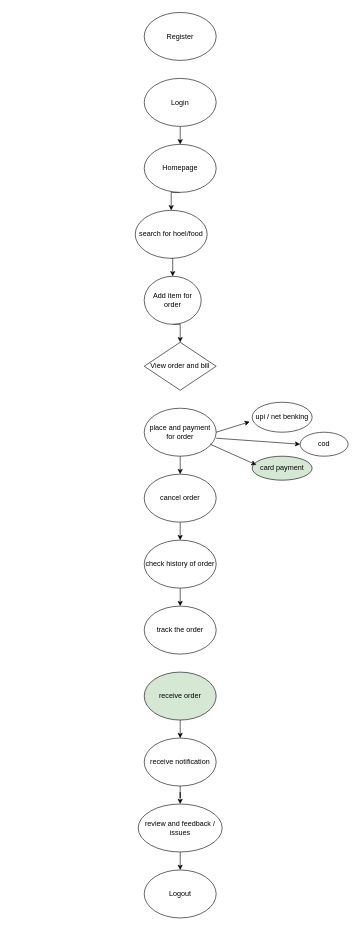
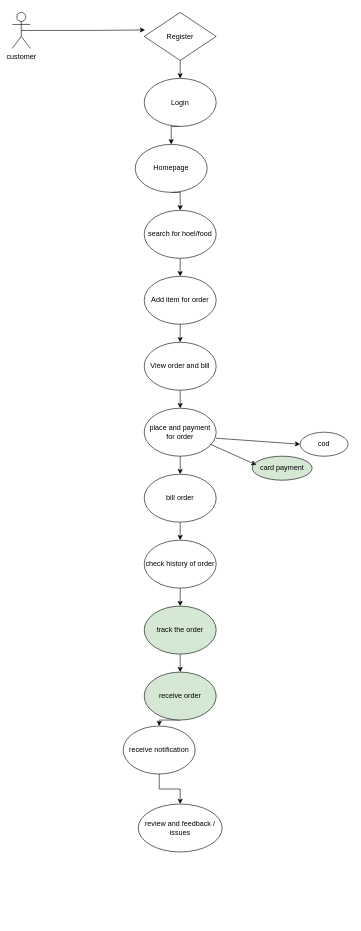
node "customer": added
edge "customer" -> "Register": added
node "Register": shape ellipse -> diamond
edge "Register" -> "Login": added
node "Homepage": moved (180, 168) -> (171, 168)
node "search for hoel/food": moved (171, 234) -> (180, 234)
node "Add item for order": size 57x48 -> 72x48
node "View order and bill": shape diamond -> ellipse
edge "View order and bill" -> "place and payment for order": added
node "upi / net benking": removed
edge "place and payment for order" -> "upi / net benking": removed
node "cancel order": label "cancel order" -> "bill order"
node "track the order": fillcolor #ffffff -> #d5e8d4
edge "track the order" -> "receive order": added
node "receive notification": moved (180, 762) -> (159, 750)
edge "review and feedback / issues" -> "Logout": removed
node "Logout": removed
